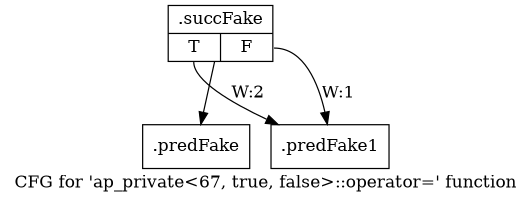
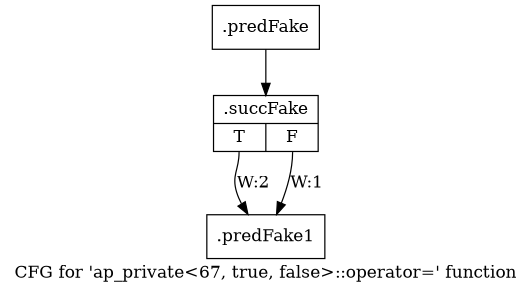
edge ".succFake" -> ".predFake": reversed
